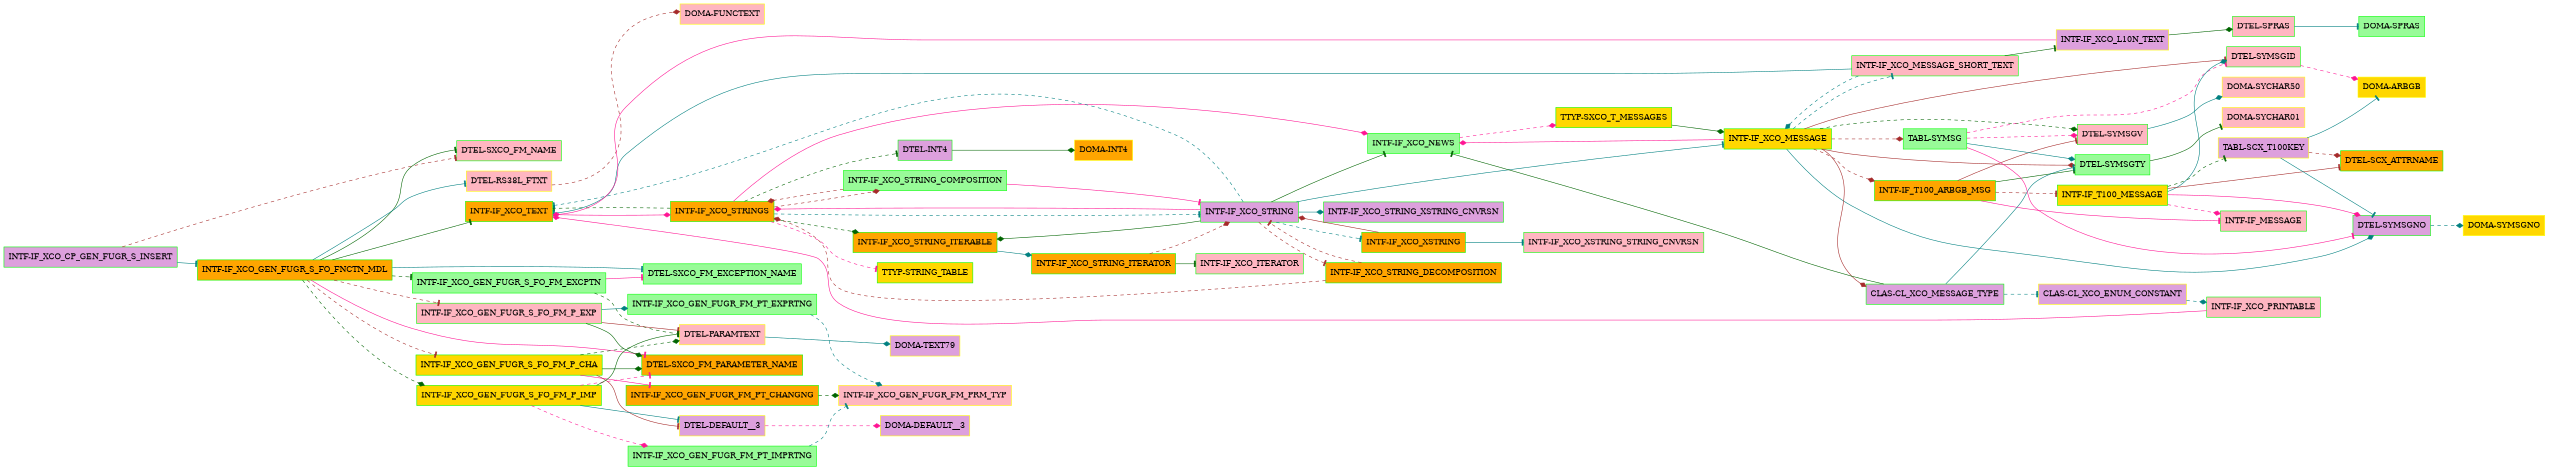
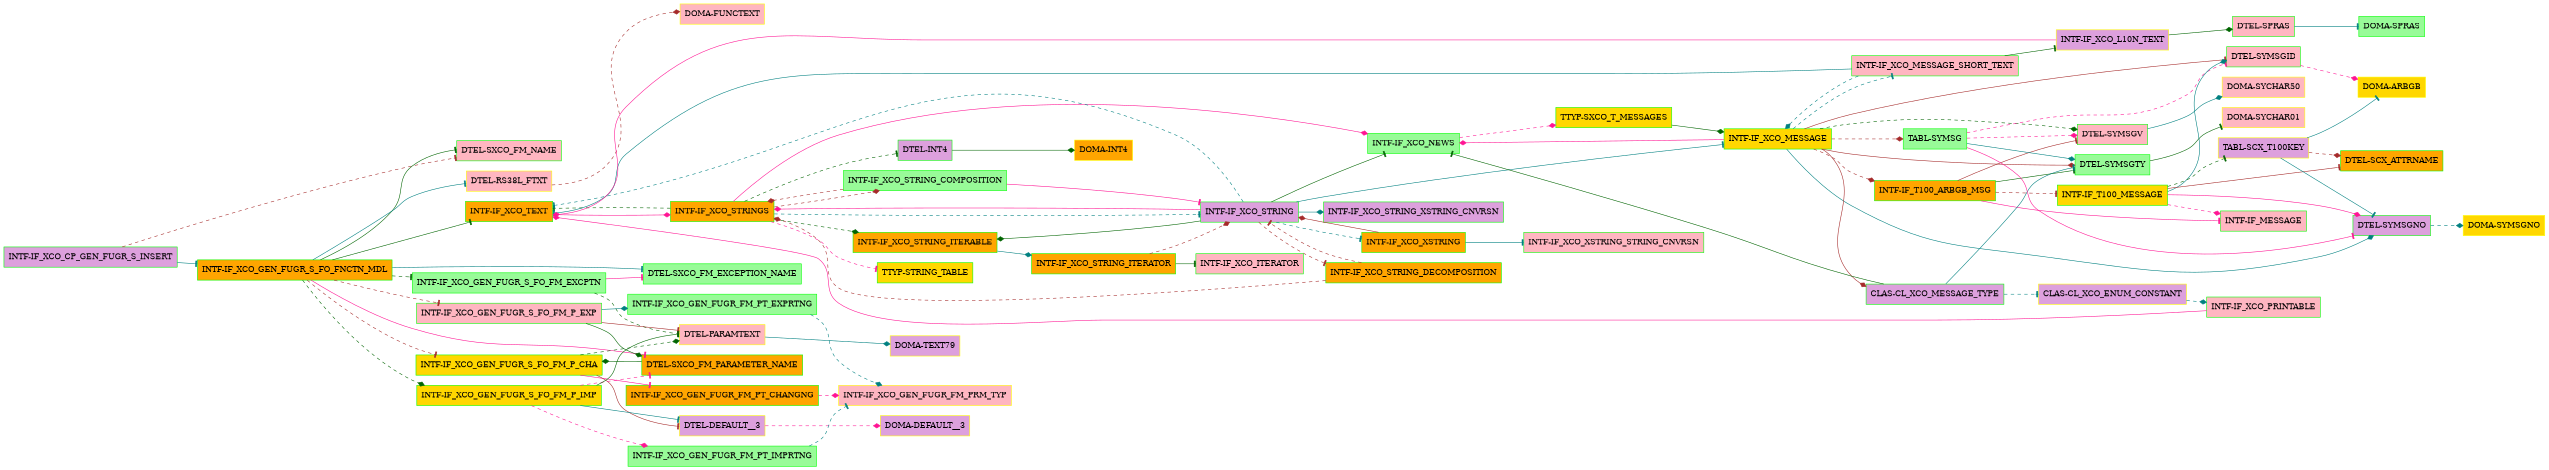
edge "INTF-IF_XCO_GEN_FUGR_S_FO_FM_P_CHA" -> "DTEL-SXCO_FM_PARAMETER_NAME": reversed
edge "INTF-IF_XCO_GEN_FUGR_FM_PT_CHANGNG" -> "INTF-IF_XCO_GEN_FUGR_FM_PRM_TYP": color darkgreen -> deeppink
